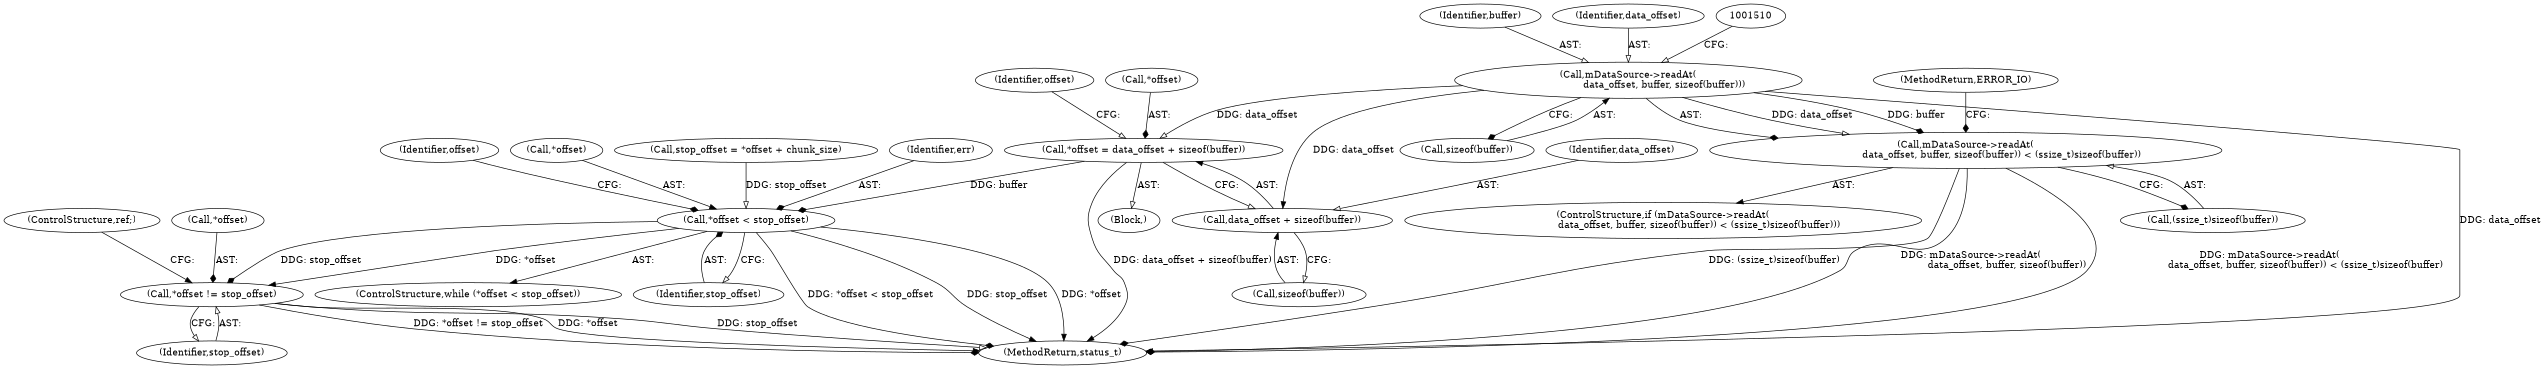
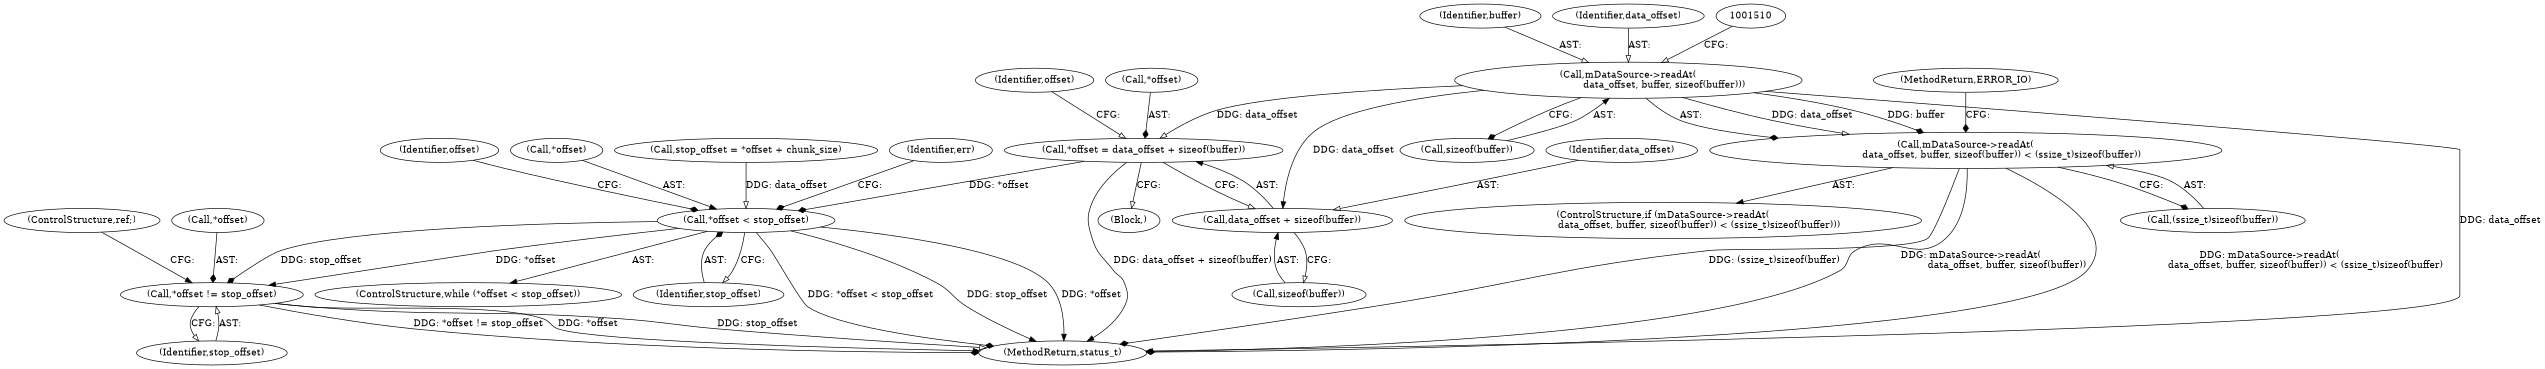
edge "(Call,stop_offset = *offset + chunk_size)" -> "(Call,*offset < stop_offset)": label "DDG: stop_offset" -> "DDG: data_offset"
edge "(Identifier,err)" -> "(Call,*offset < stop_offset)": label "AST: " -> "CFG: "
edge "(Call,*offset = data_offset + sizeof(buffer))" -> "(Call,*offset < stop_offset)": label "DDG: buffer" -> "DDG: *offset"
edge "(Call,*offset = data_offset + sizeof(buffer))" -> "(Block,)": label "AST: " -> "CFG: "
